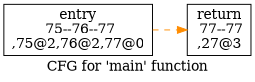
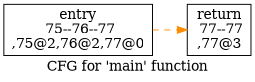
node "return": text ",27@3" -> ",77@3"
